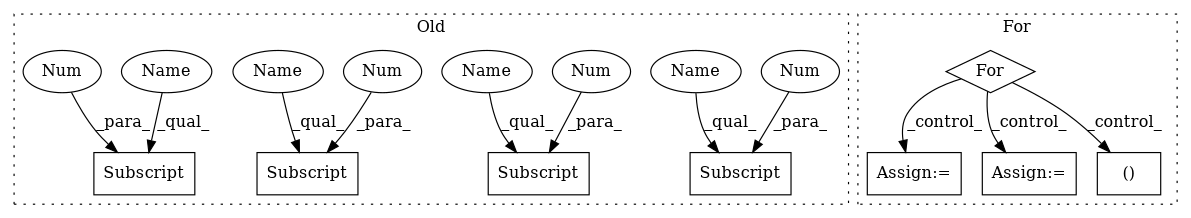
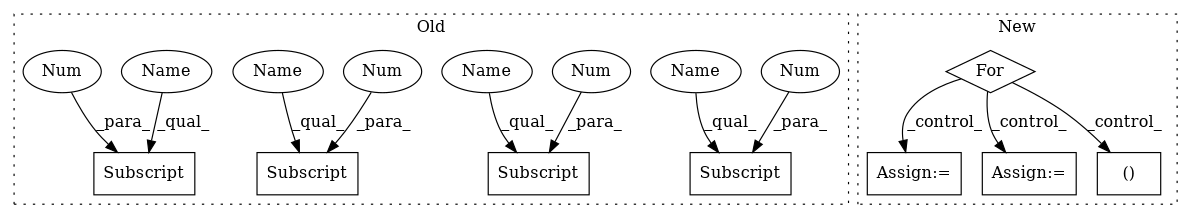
cluster "For": label "For" -> "New"
